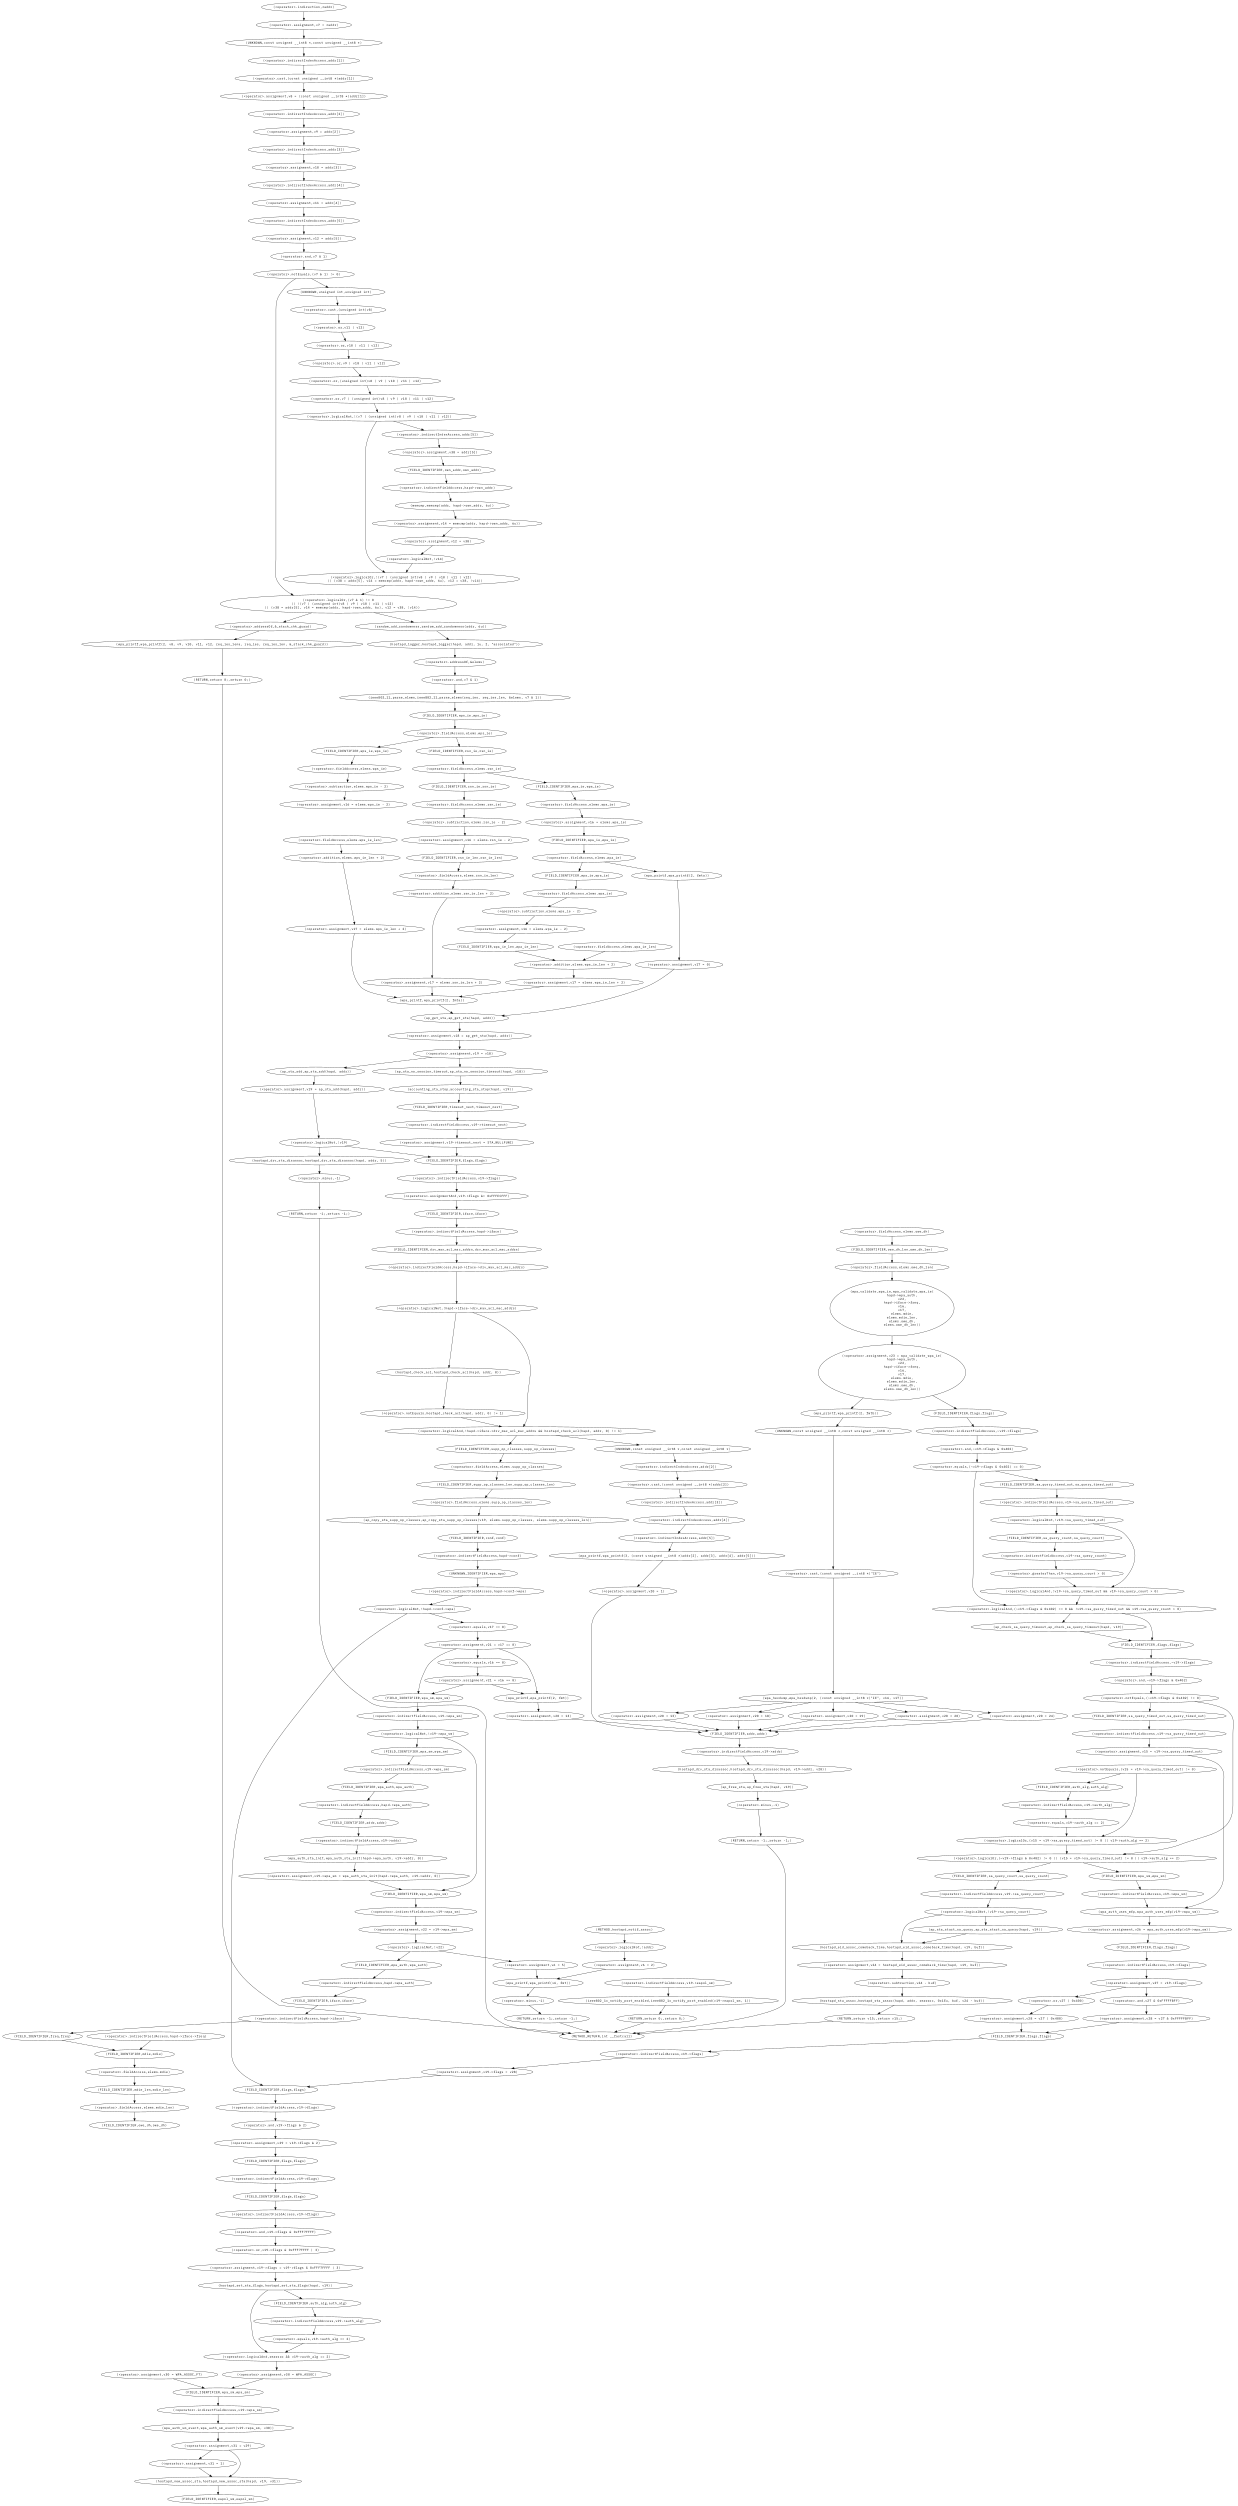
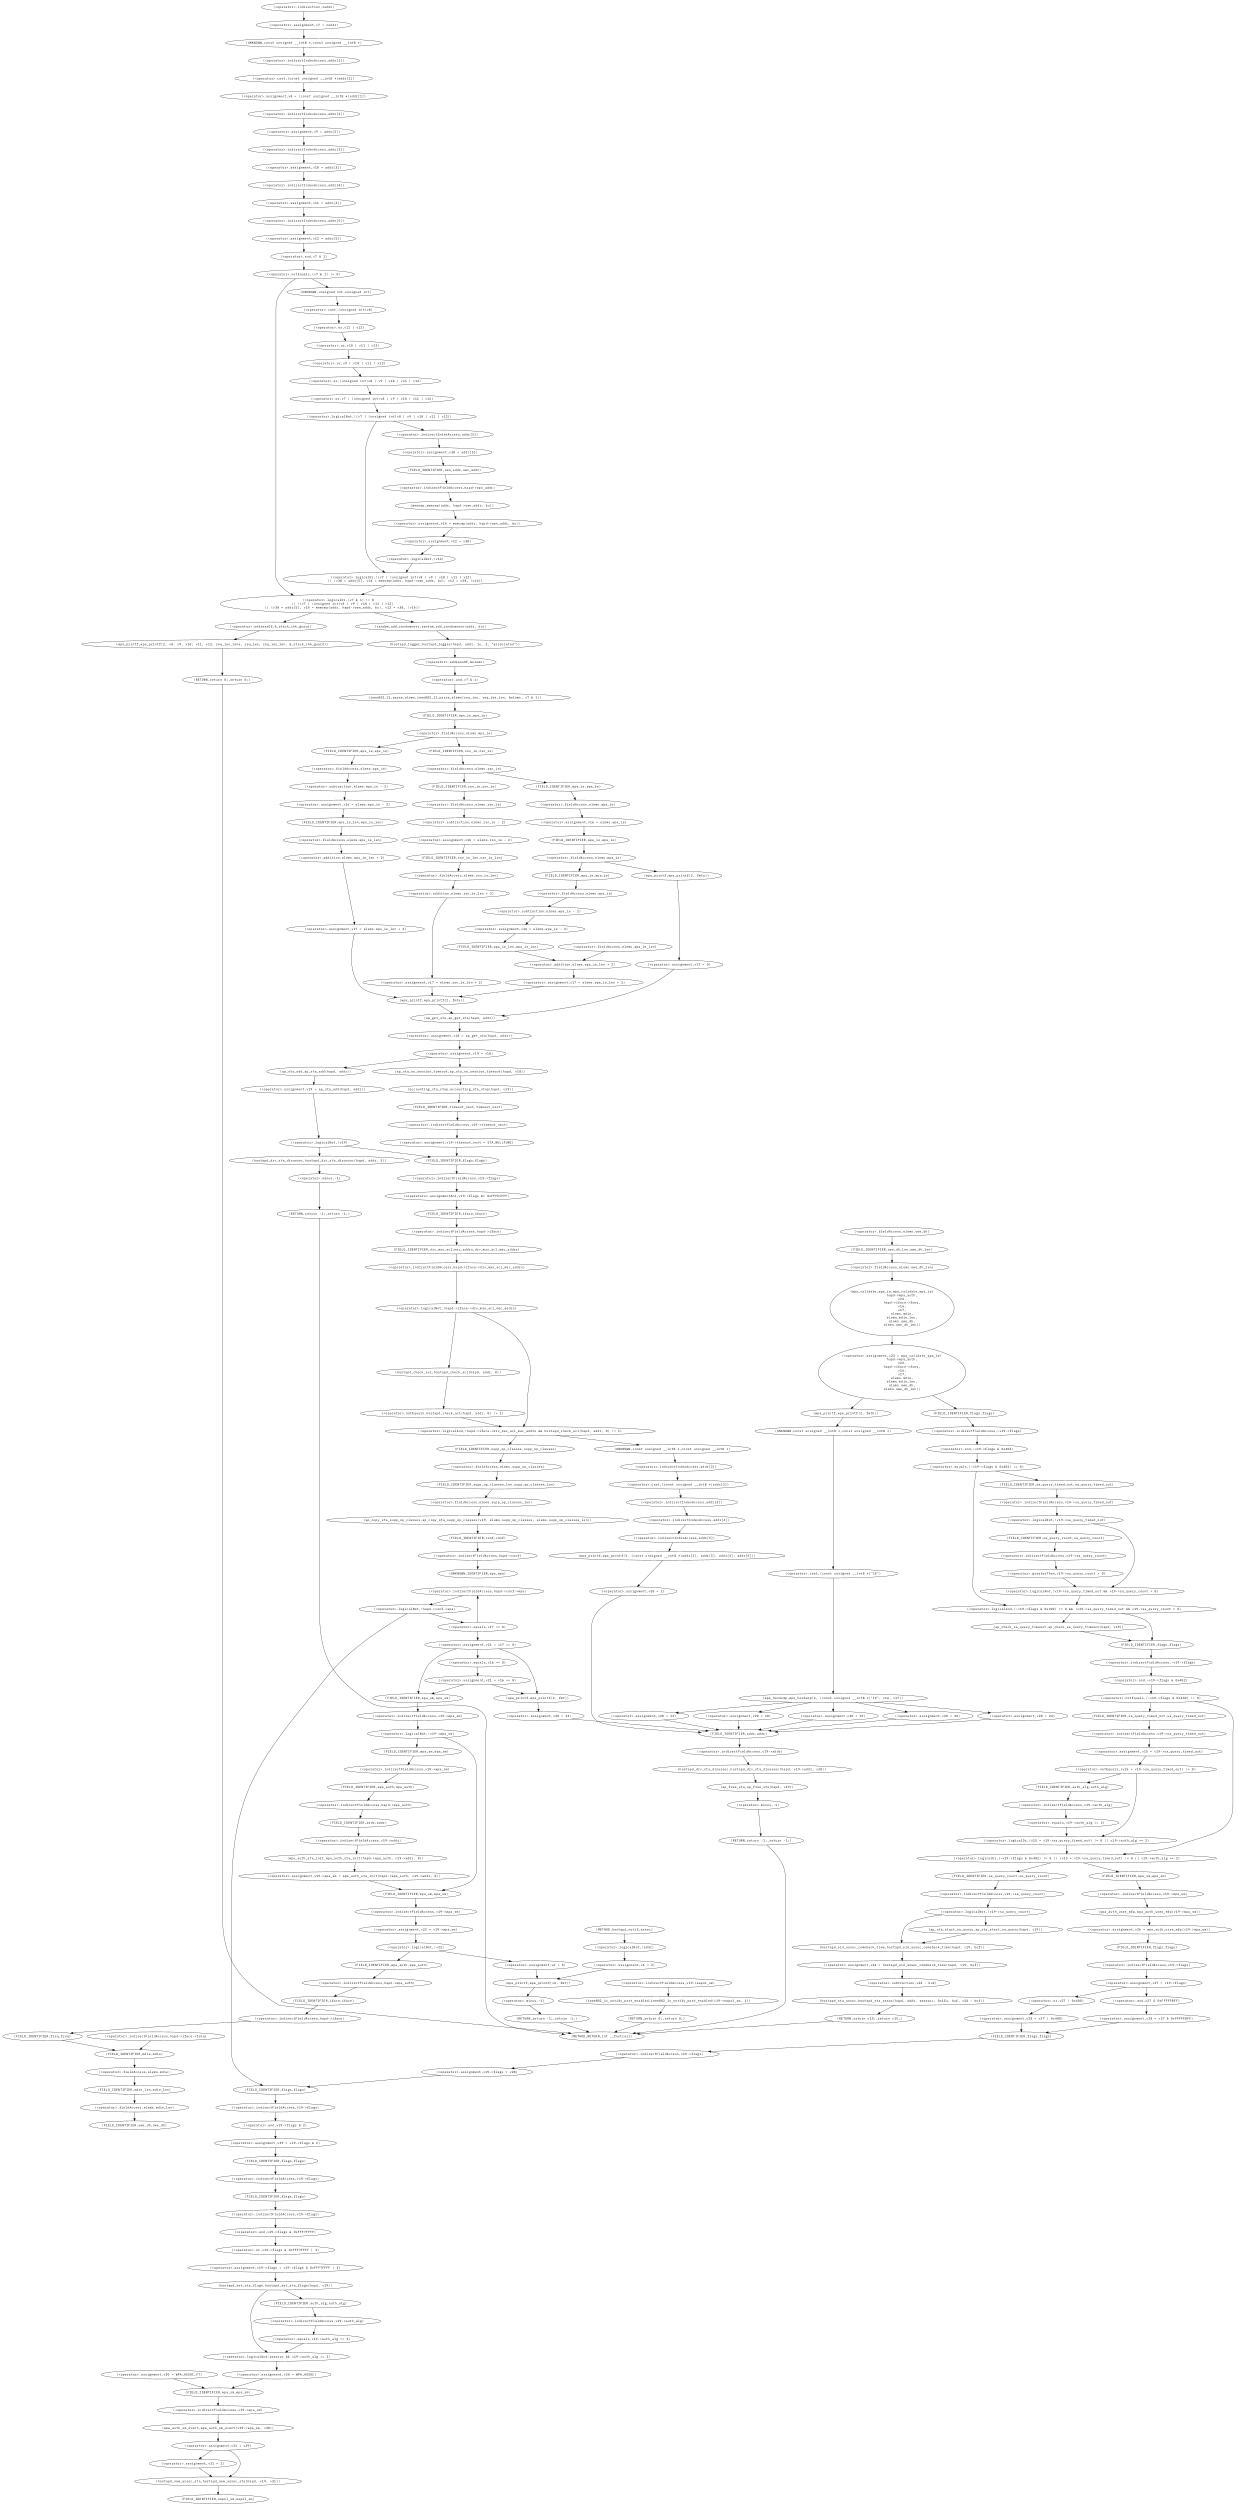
node "(FIELD_IDENTIFIER,wps_ie_len,wps_ie_len)": added
edge "(<operator>.subtraction,elems.rsn_ie - 2)" -> "(<operator>.assignment,v16 = elems.rsn_ie - 2)": removed
edge "(UNKNOWN_IDENTIFIER,wpa,wpa)" -> "(<operator>.indirectFieldAccess,hapd->conf->wpa)": now "(<operator>.equals,v17 == 0)" -> "(<operator>.indirectFieldAccess,hapd->conf->wpa)"
edge "(<operator>.assignment,v15 = v19->sa_query_timed_out)" -> "(wpa_auth_uses_mfp,wpa_auth_uses_mfp(v19->wpa_sm))": now "(<operator>.assignment,v15 = v19->sa_query_timed_out)" -> "(<operator>.notEquals,(v15 = v19->sa_query_timed_out) != 0)"
